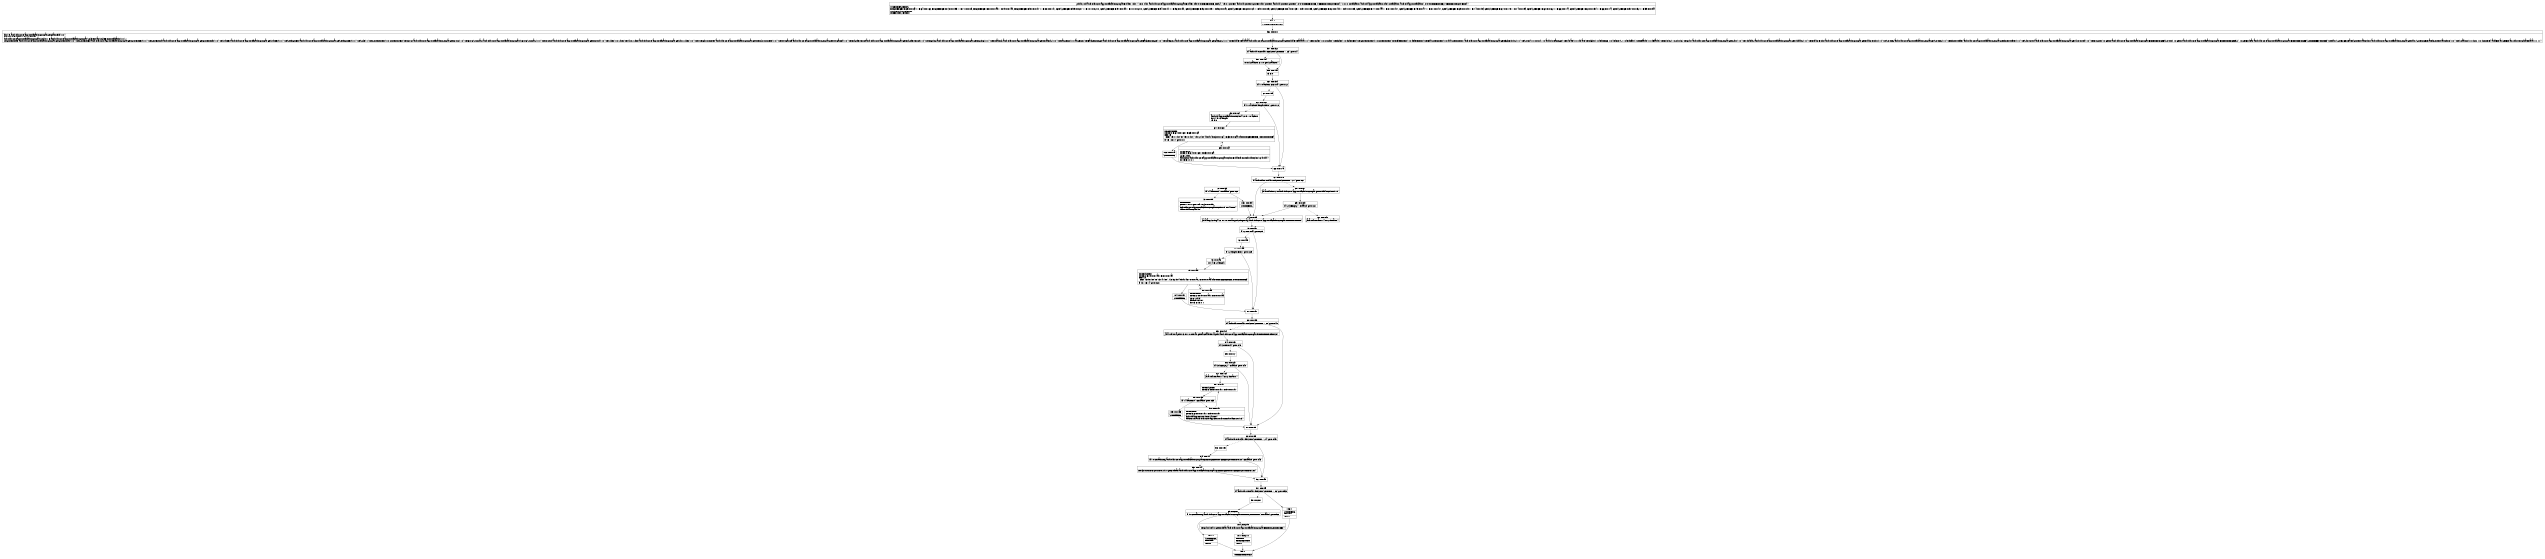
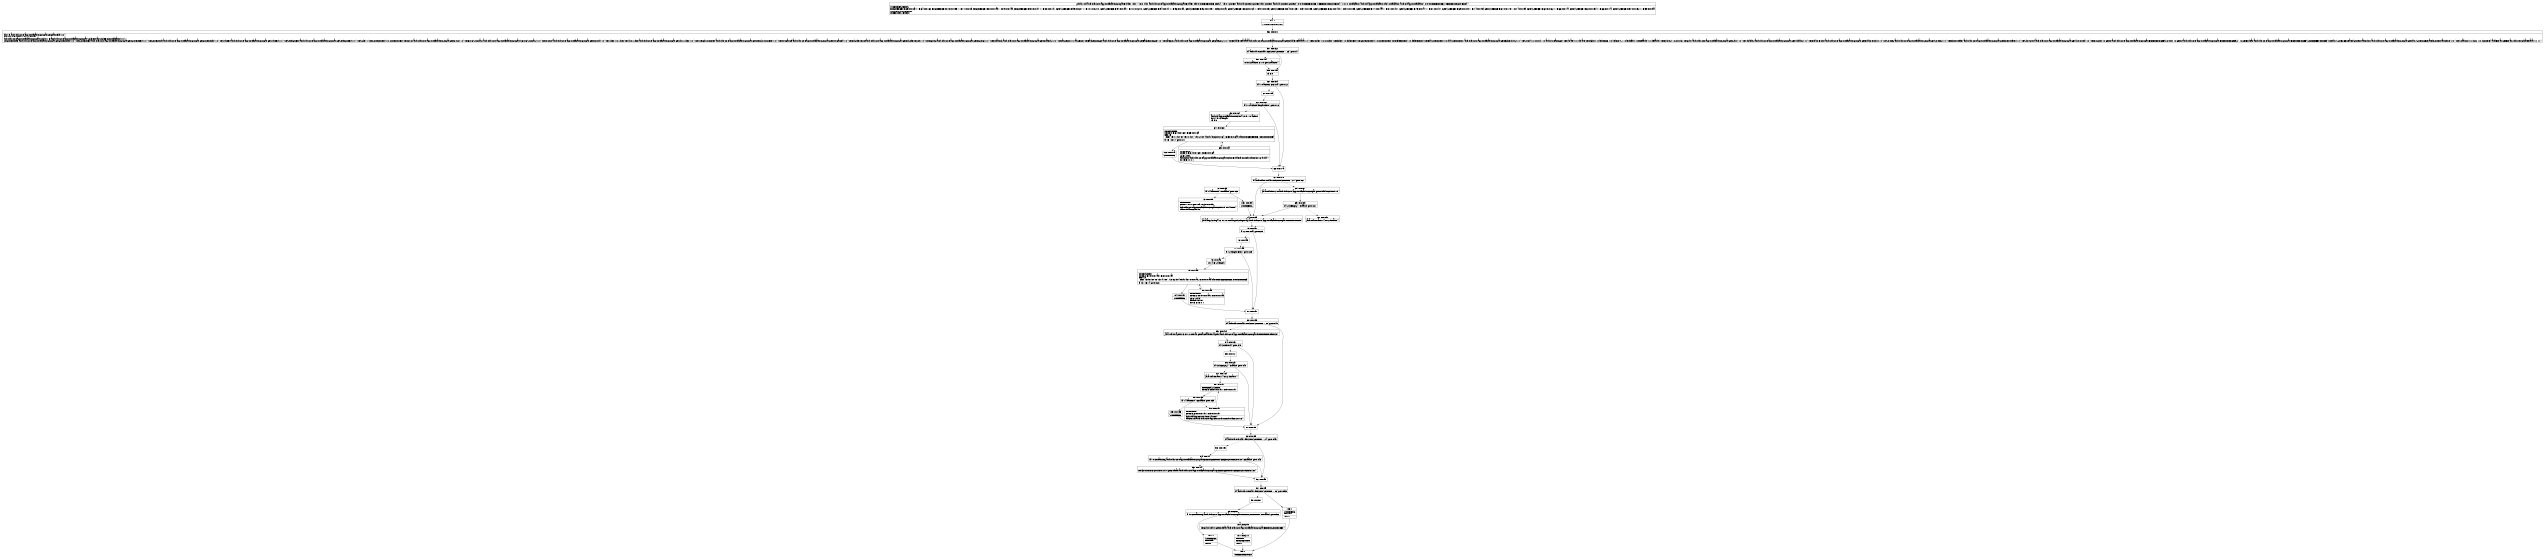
node "88: 0x01d1": text "LOOP_START" -> "PROGRESS_START"
